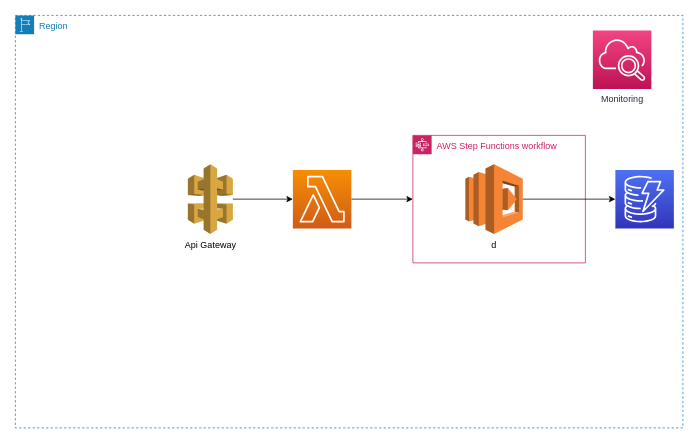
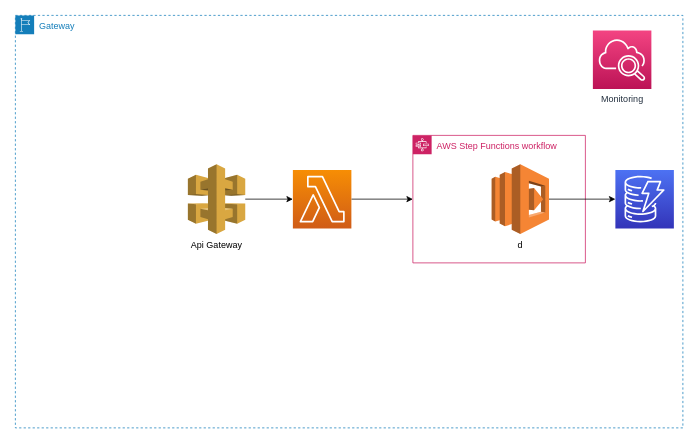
node "Region": label "Region" -> "Gateway"
node "Api Gateway": size 45x70 -> 57x70
node "d": moved (494, 199) -> (520, 199)
